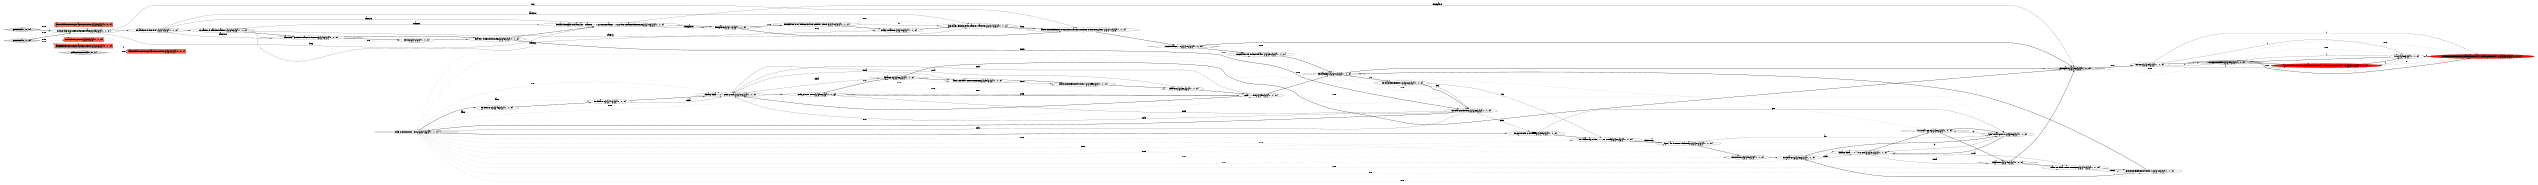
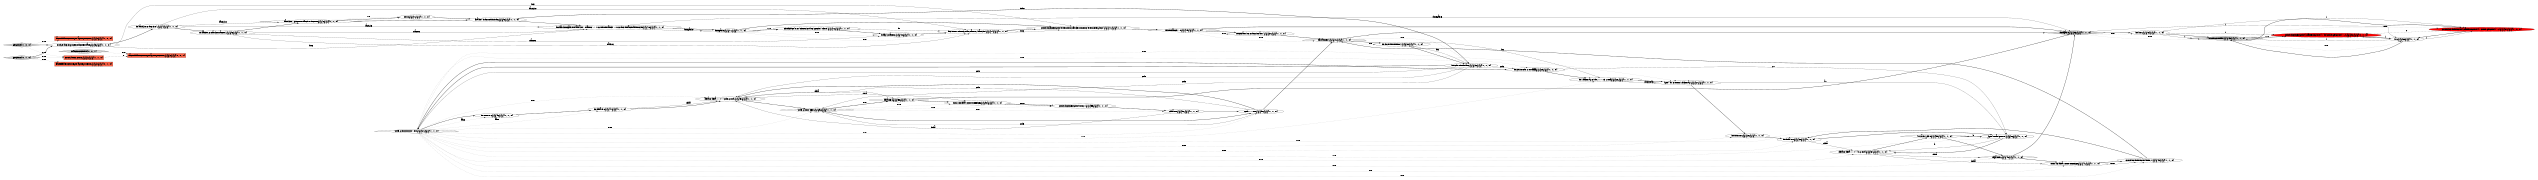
edge "int i = 0@@@64@@@['1', '1', '0']" -> "i++@@@66@@@['1', '1', '0']": now "doNegative@@@63@@@['1', '1', '0']" -> "i++@@@66@@@['1', '1', '0']"
